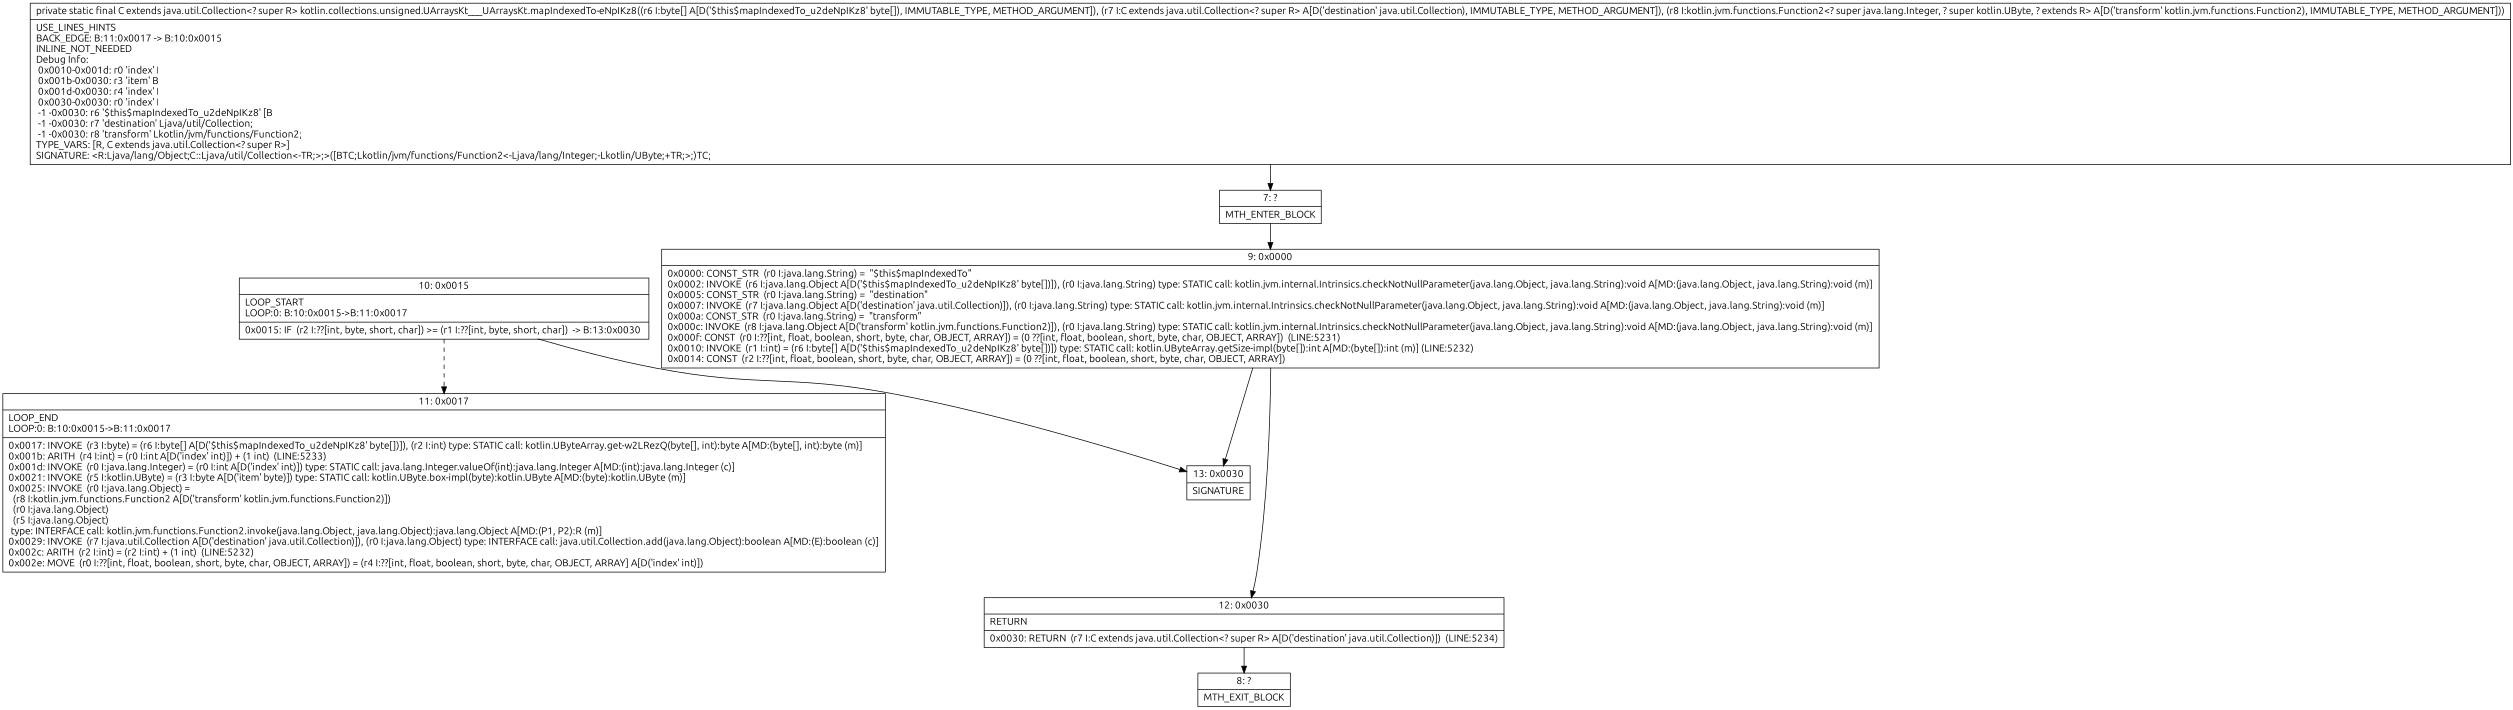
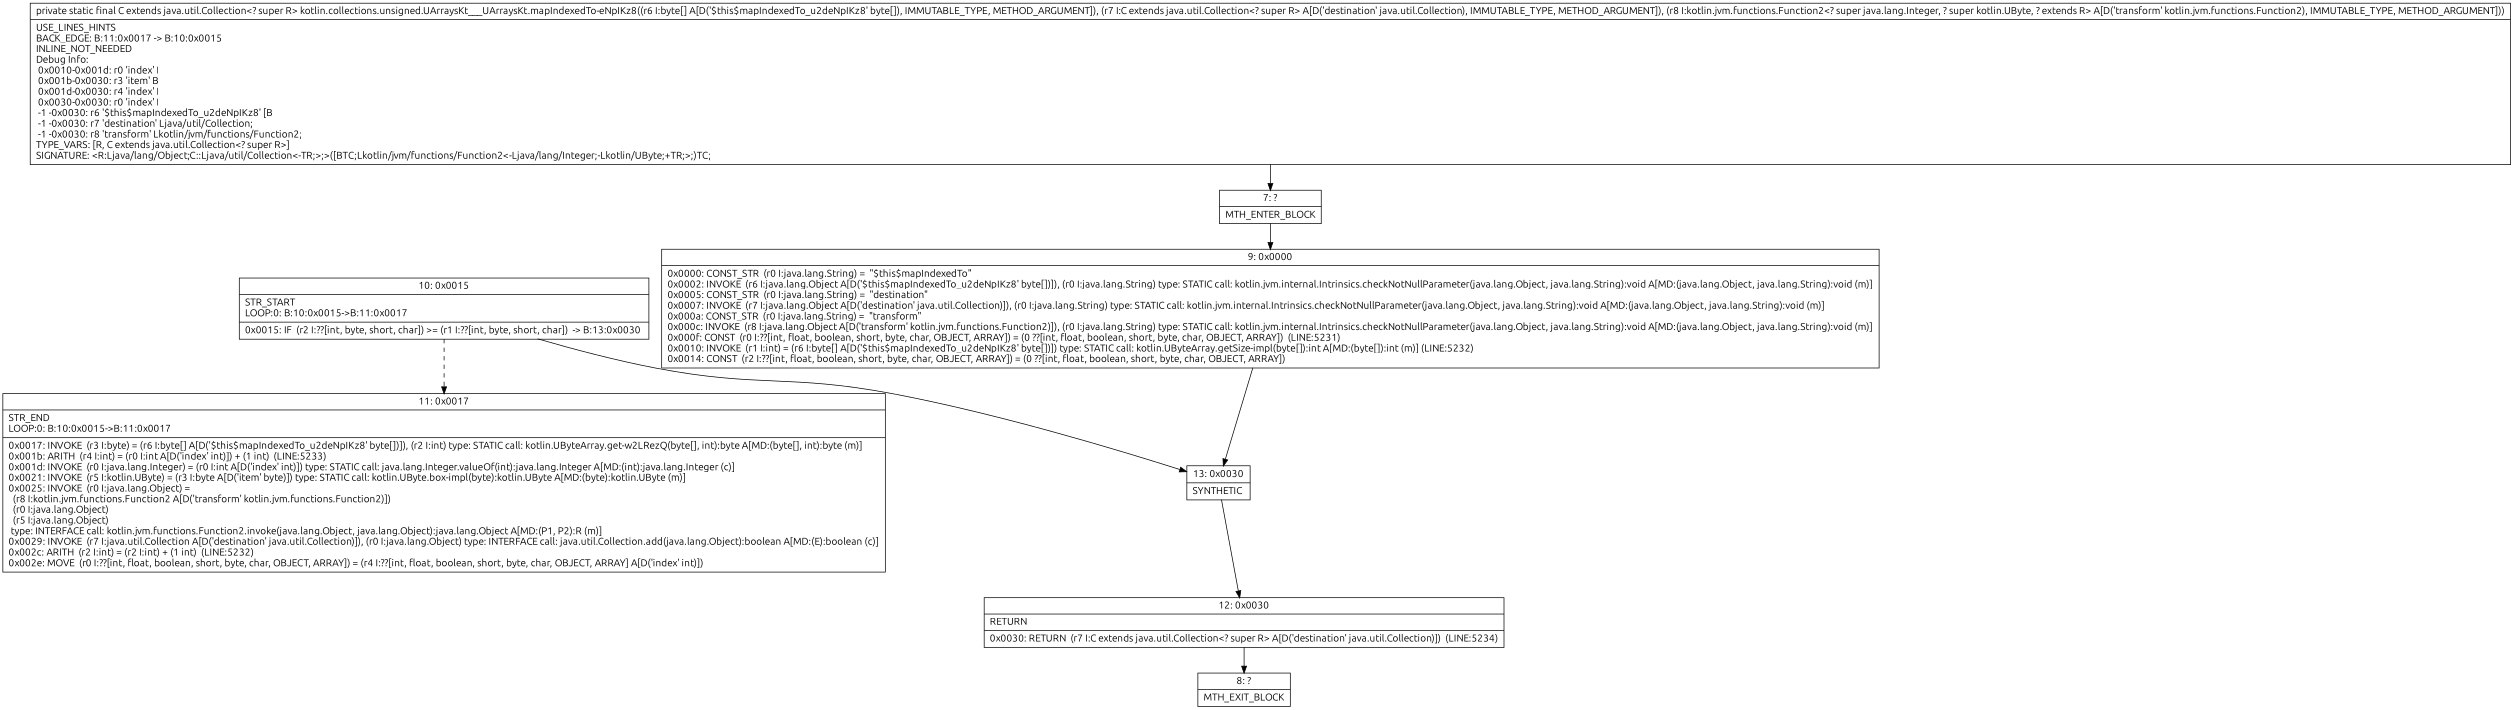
node "10: 0x0015": text "LOOP_START" -> "STR_START"
node "11: 0x0017": text "LOOP_END" -> "STR_END"
edge "9: 0x0000" -> "12: 0x0030": now "13: 0x0030" -> "12: 0x0030"
node "13: 0x0030": text "SIGNATURE" -> "SYNTHETIC"
